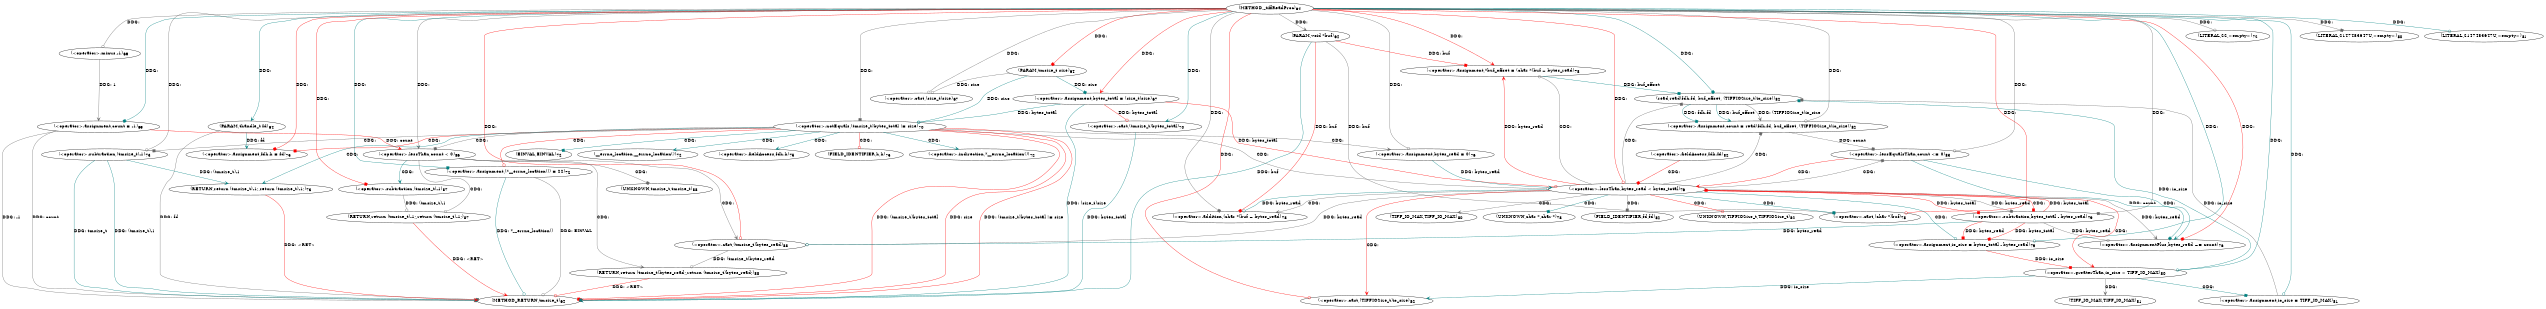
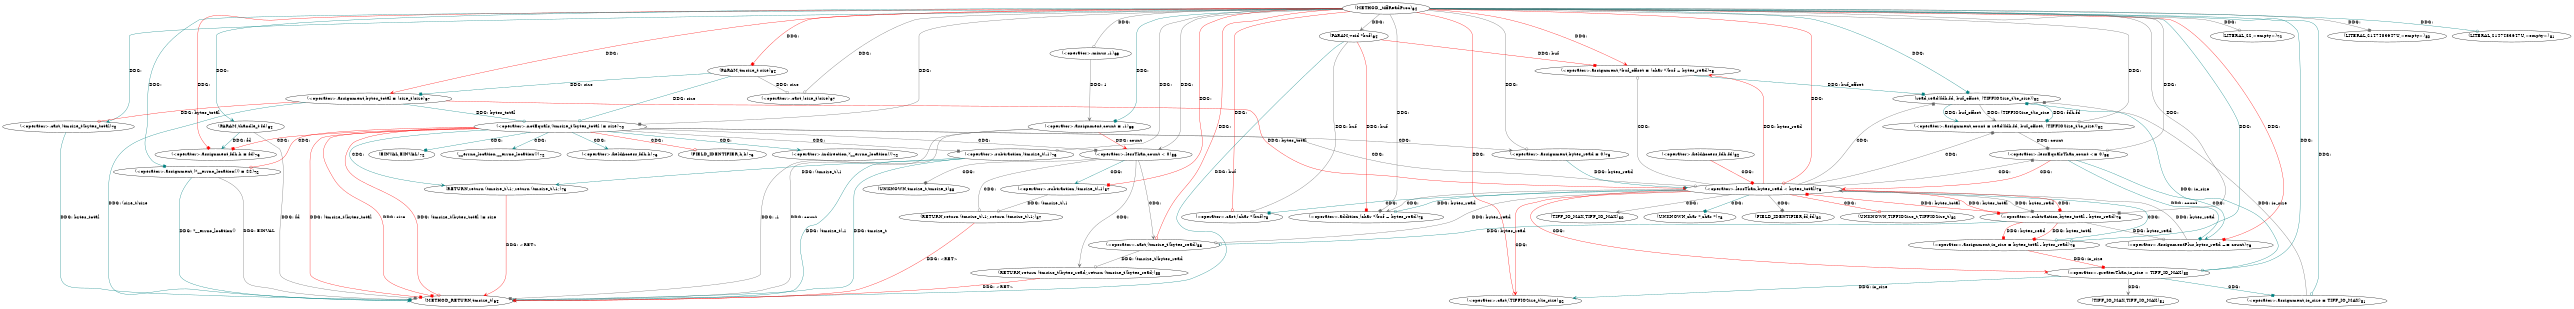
edge "(<operator>.assignment,bytes_total = (size_t)size)" -> "(<operator>.lessThan,bytes_read < bytes_total)": arrowhead odot -> box
edge "(<operator>.lessThan,bytes_read < bytes_total)" -> "(<operator>.assignmentPlus,bytes_read += count)": reversed
